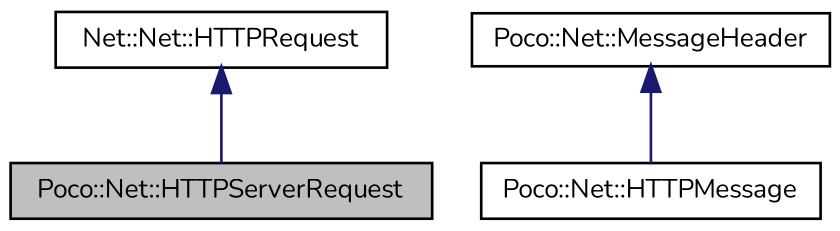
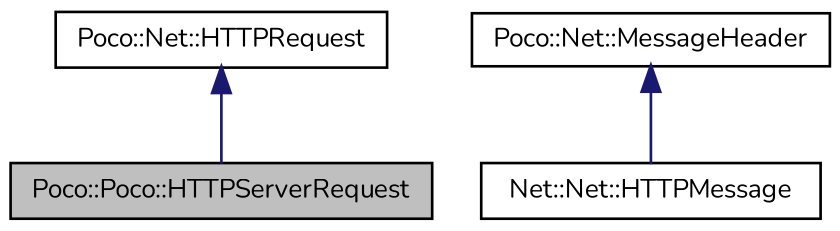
node "Net::Net::HTTPRequest": label "Net::Net::HTTPRequest" -> "Poco::Net::HTTPRequest"
node "Poco::Net::HTTPServerRequest": label "Poco::Net::HTTPServerRequest" -> "Poco::Poco::HTTPServerRequest"
node "Poco::Net::HTTPMessage": label "Poco::Net::HTTPMessage" -> "Net::Net::HTTPMessage"
